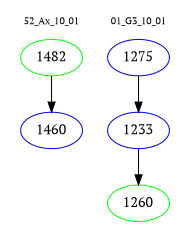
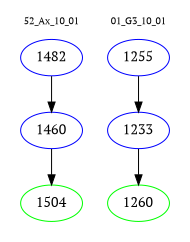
node "1482": color green -> blue
node "1275": label "1275" -> "1255"
node "1504": added
